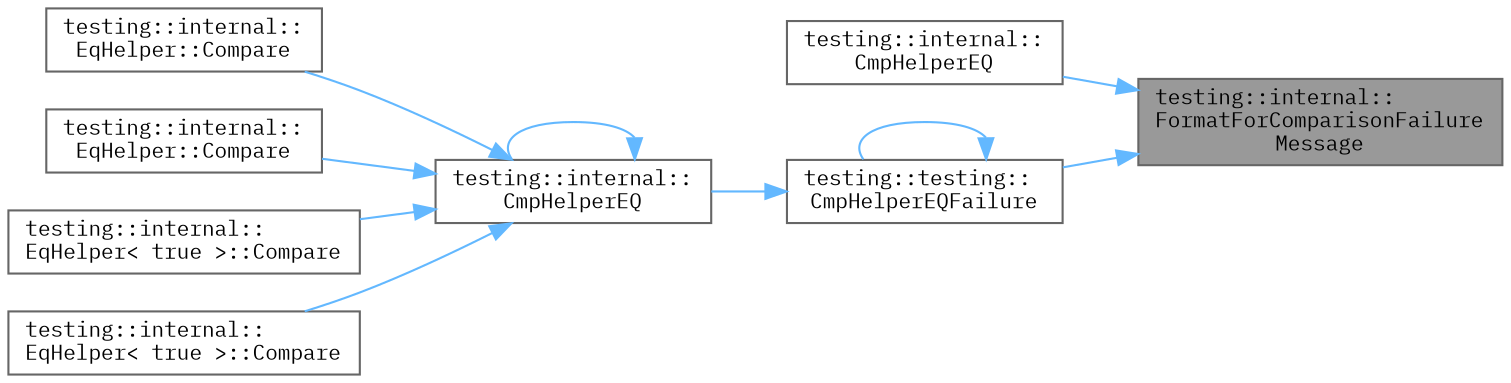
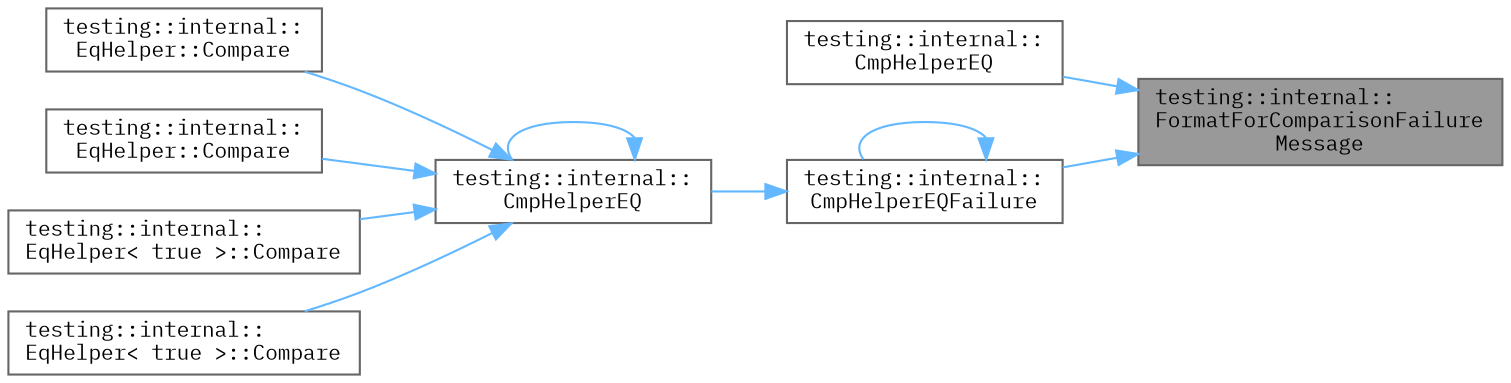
node "testing::testing:: CmpHelperEQFailure": label "testing::testing:: CmpHelperEQFailure" -> "testing::internal:: CmpHelperEQFailure"
